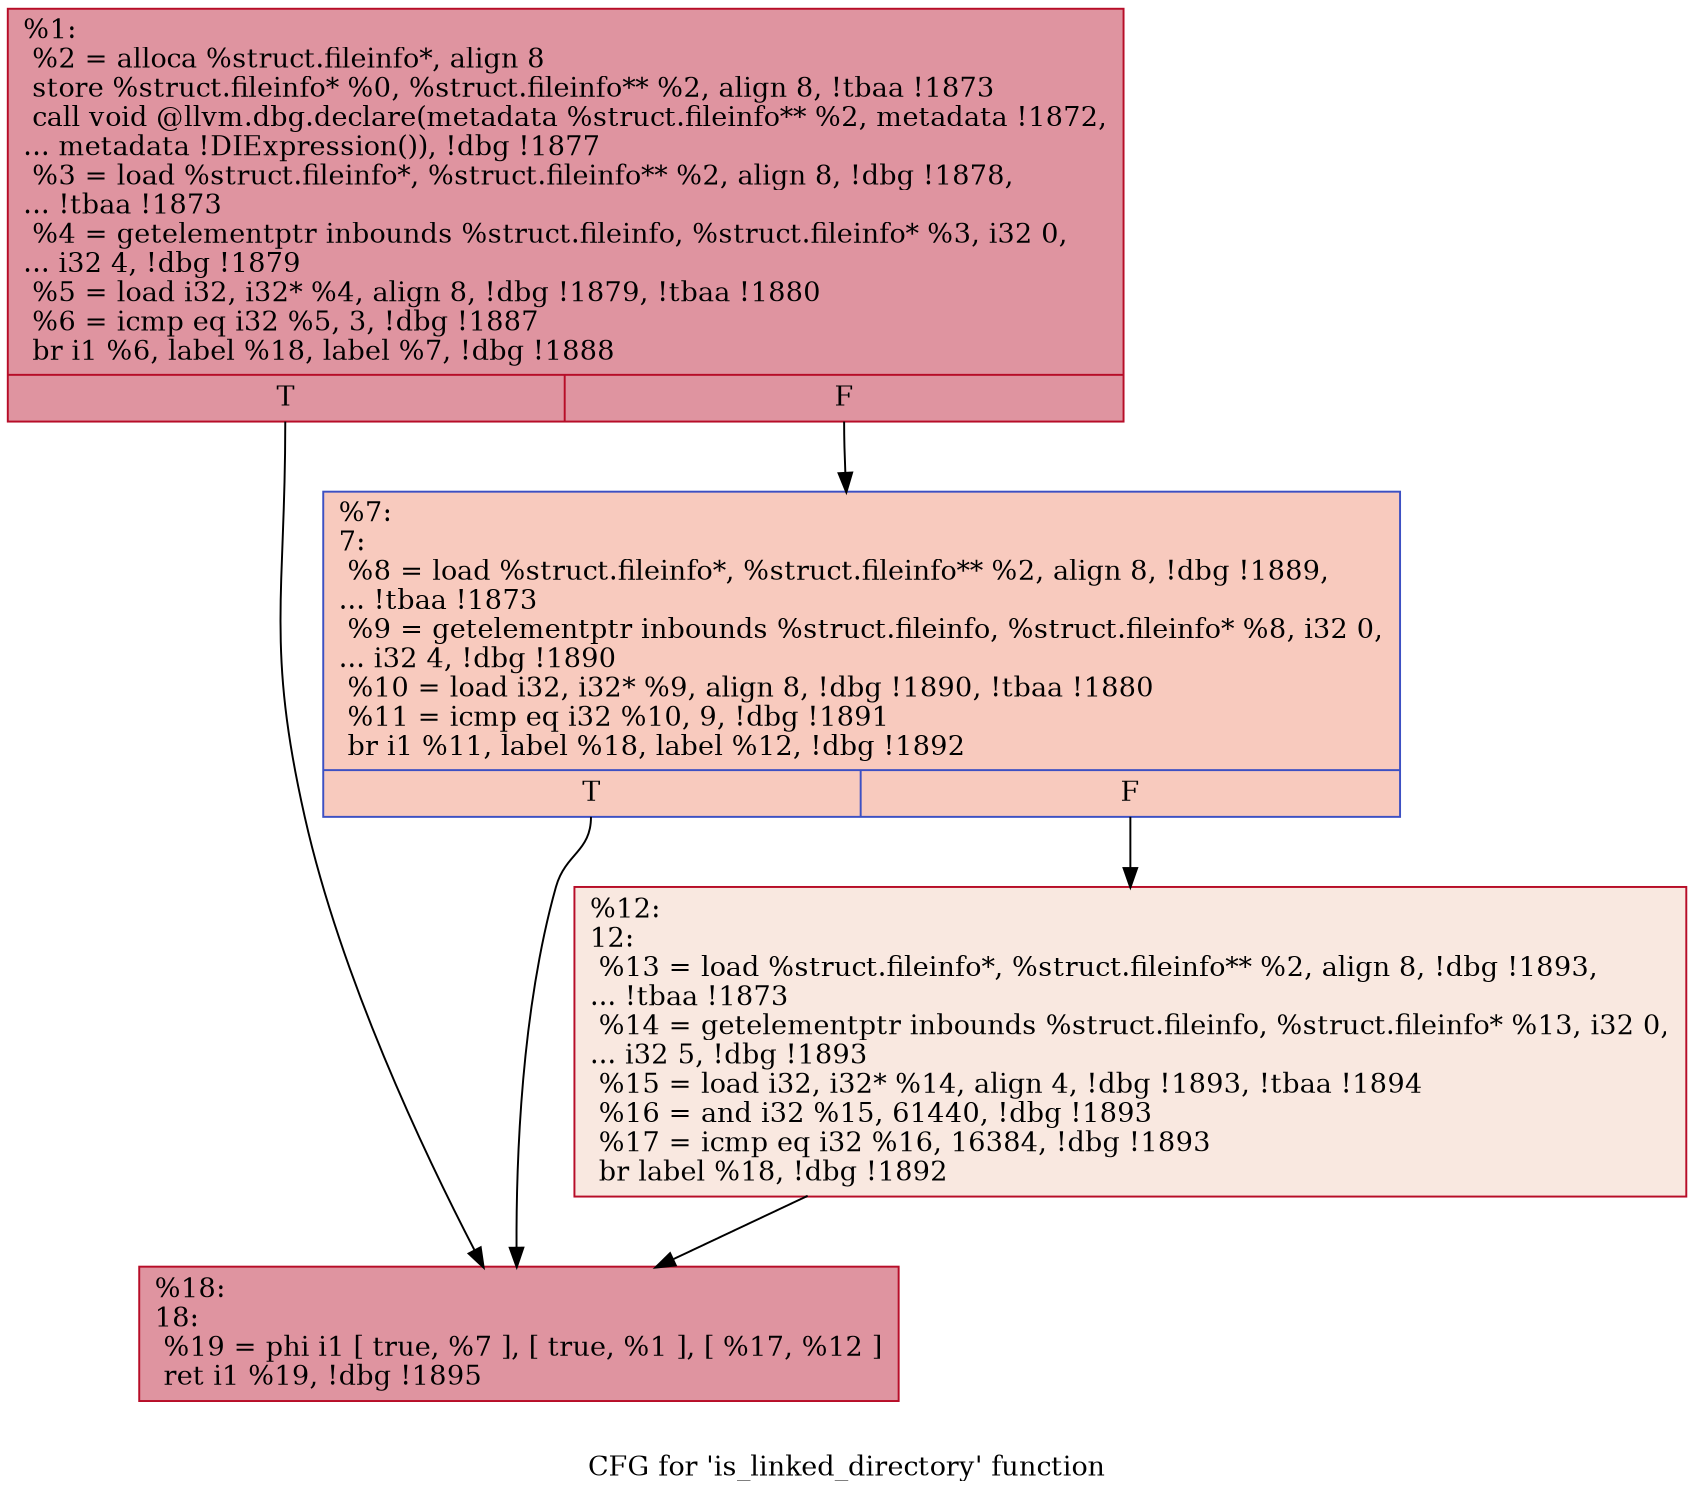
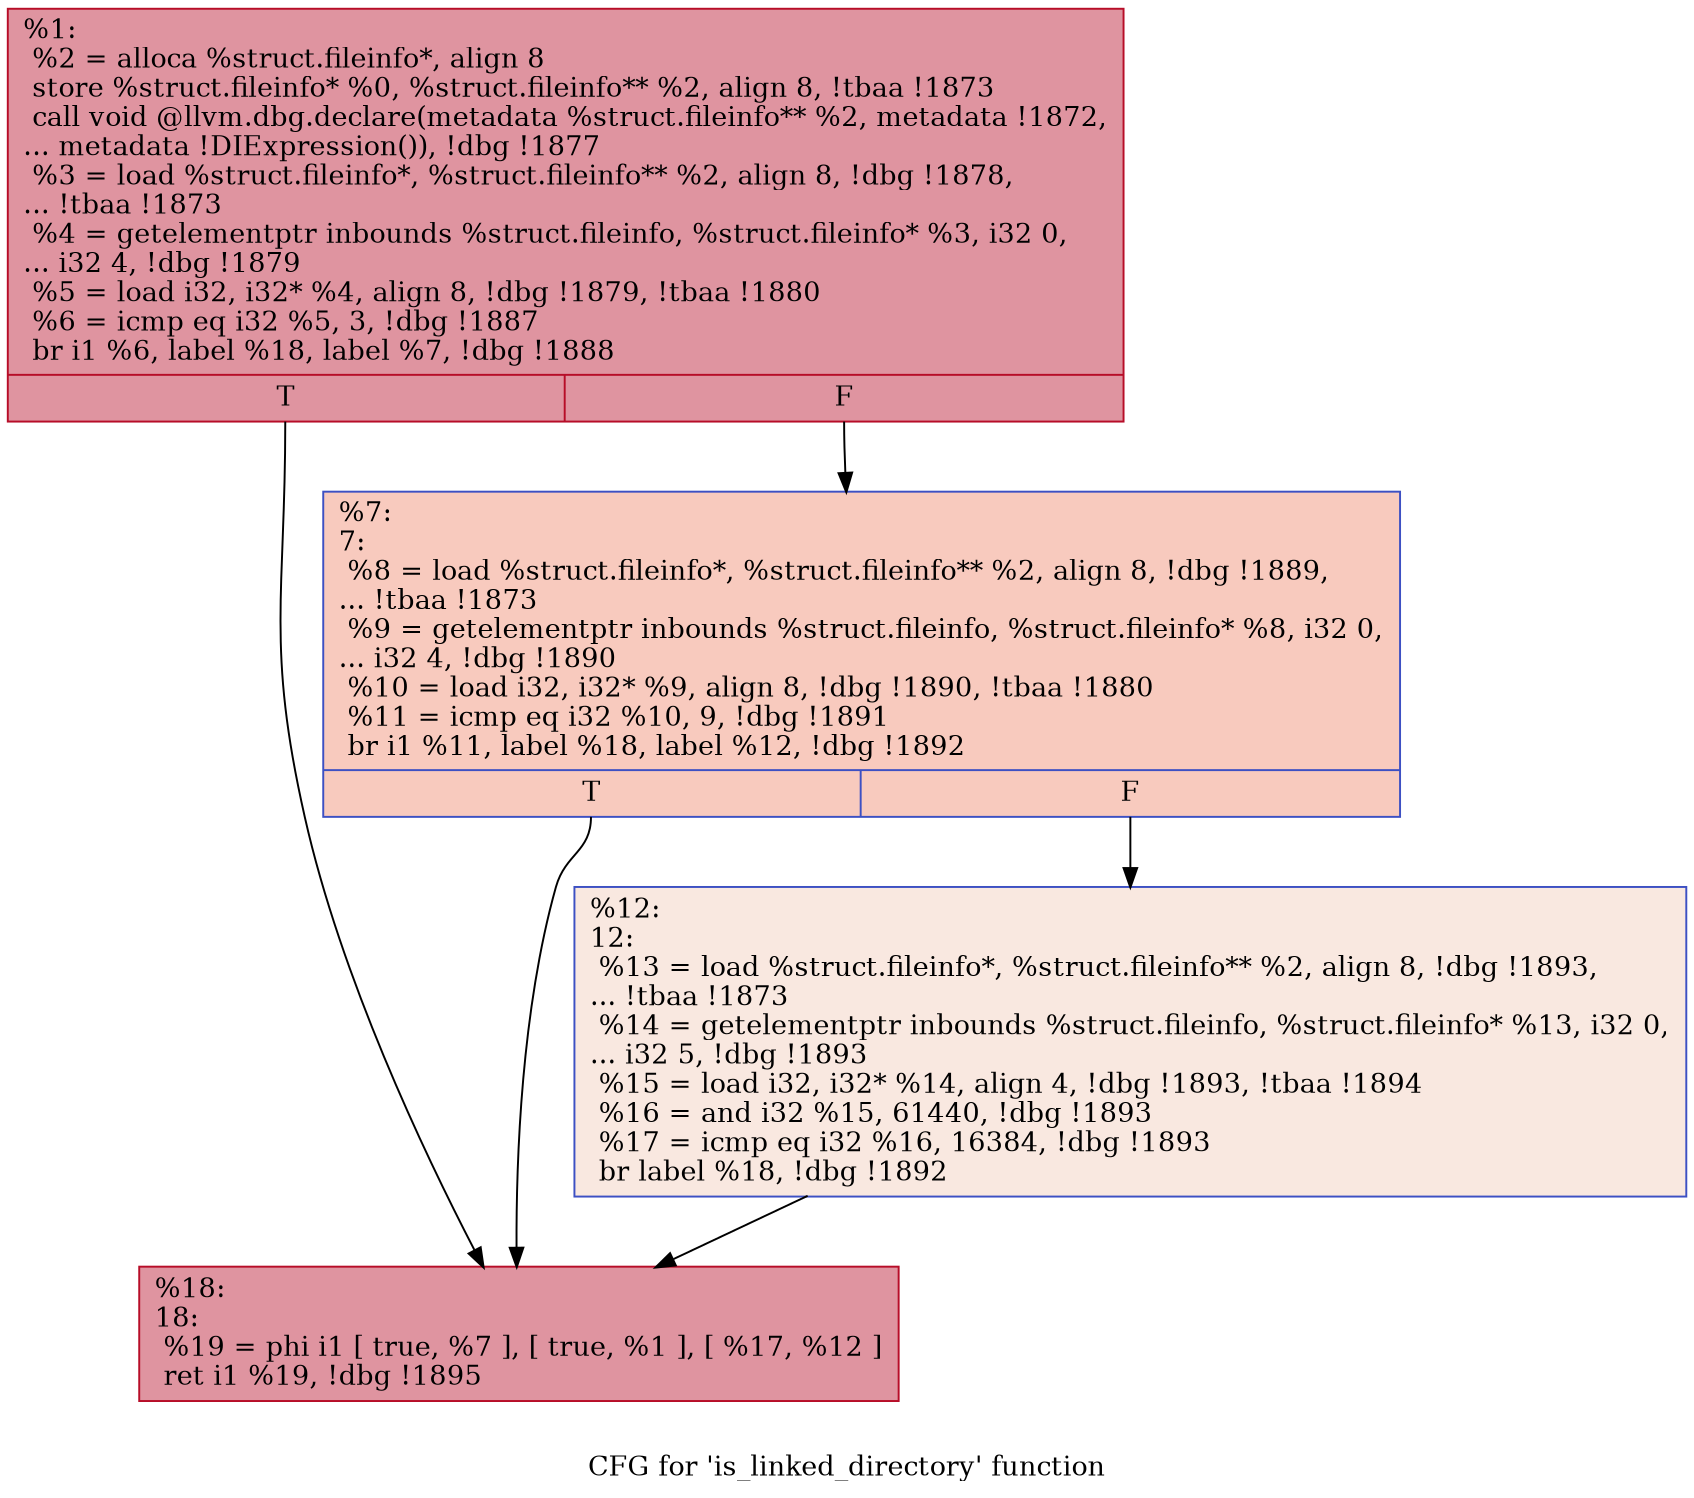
node "%12:": color #b70d28ff -> #3d50c3ff
